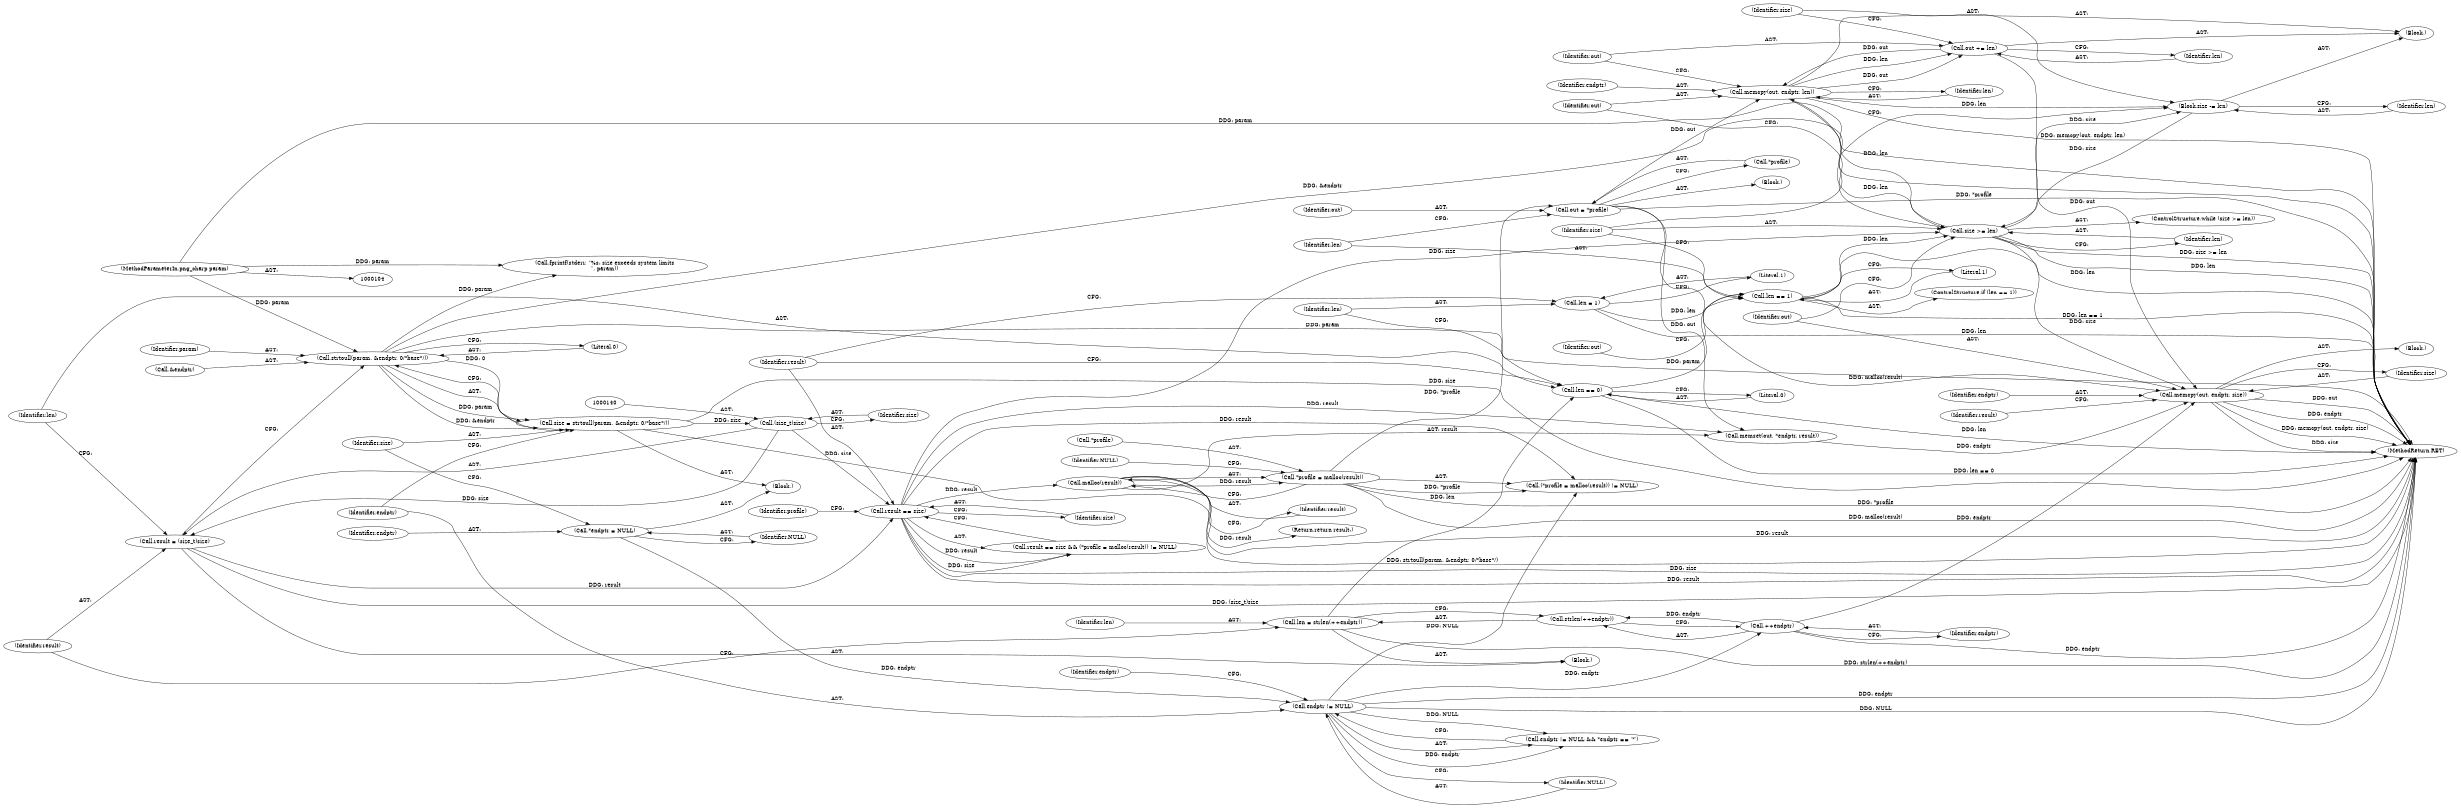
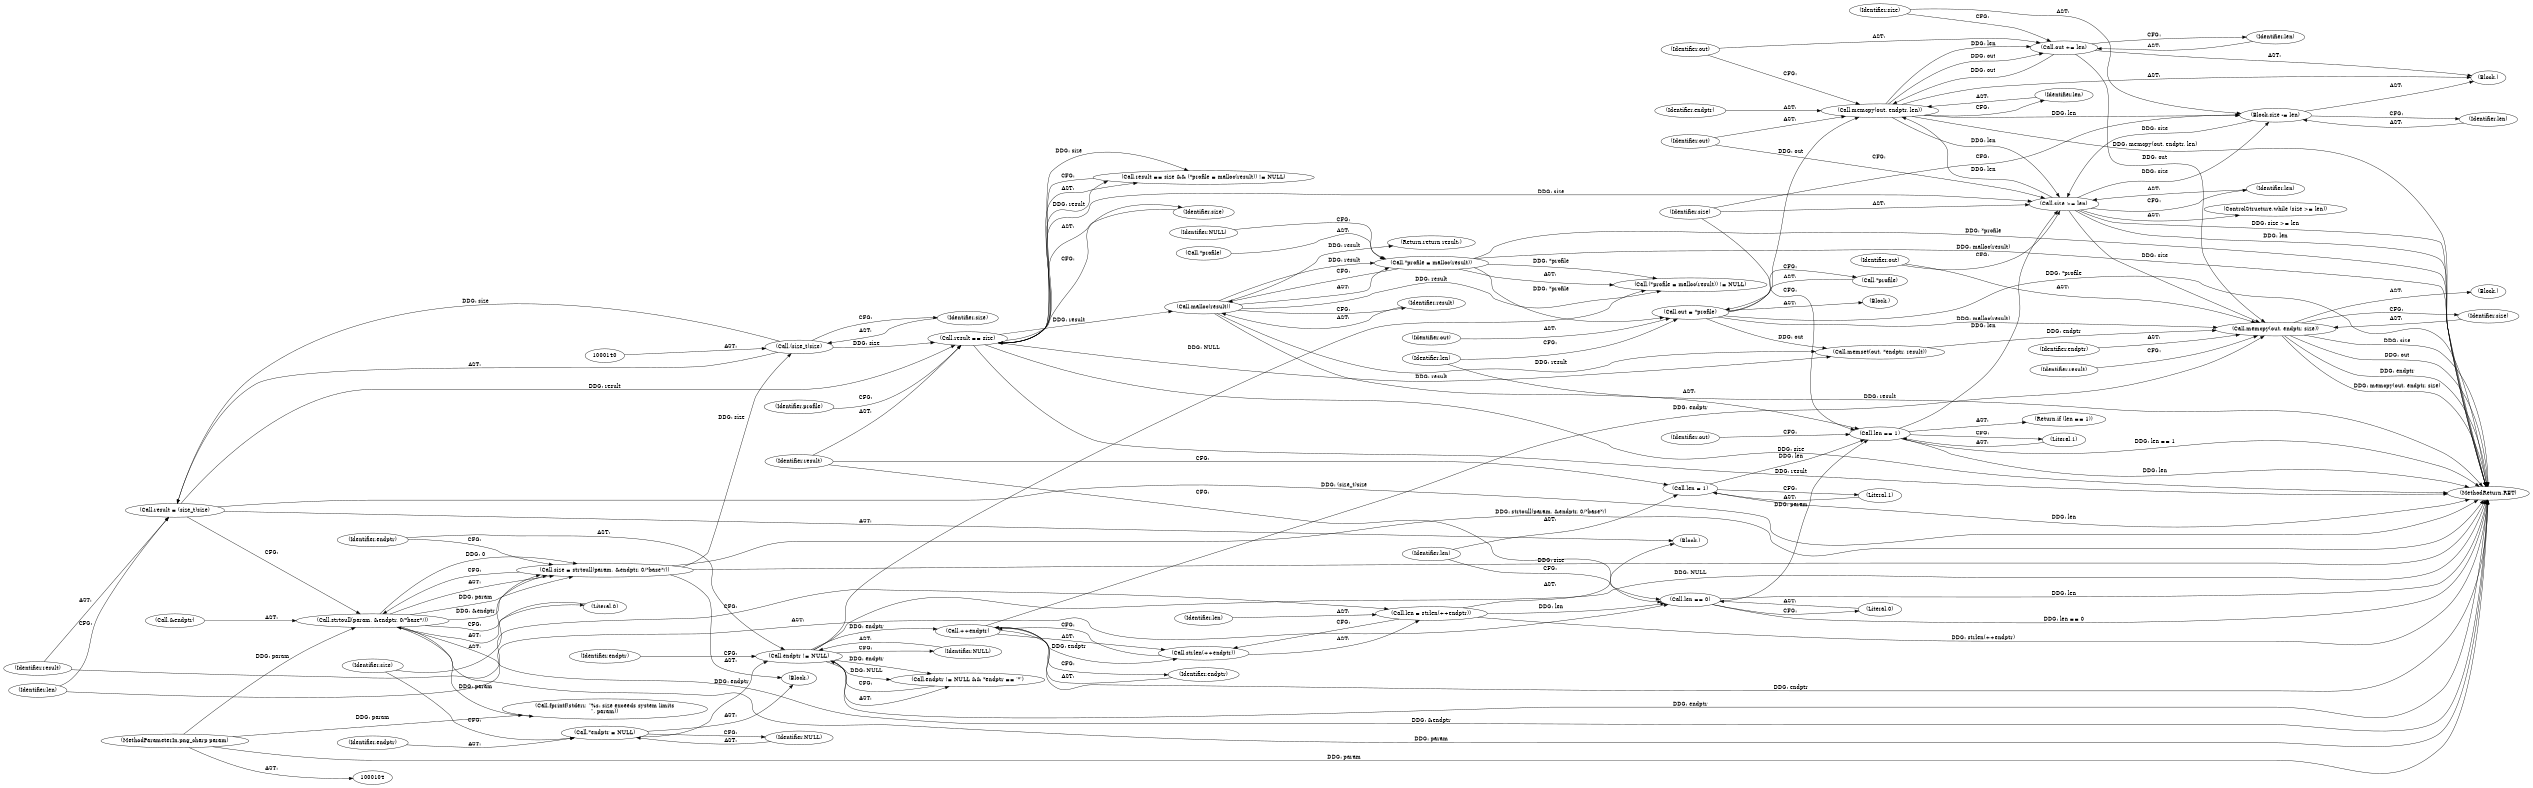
node "(ControlStructure,if (len == 1))": label "(ControlStructure,if (len == 1))" -> "(Return,if (len == 1))"
node "(Identifier,param)": removed
edge "(Call,result == size)" -> "(Call,(*profile = malloc(result)) != NULL)": now "(Call,malloc(result))" -> "(Call,(*profile = malloc(result)) != NULL)"
edge "(Call,malloc(result))" -> "(Call,memset(out, *endptr, result))": label "AST: result" -> "DDG: result"
